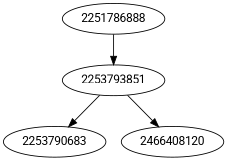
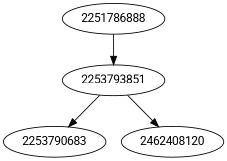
node "2466408120": label "2466408120" -> "2462408120"
